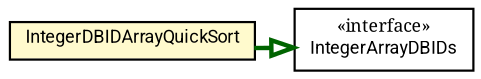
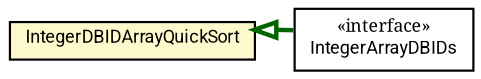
edge "IntegerDBIDArrayQuickSort" -> "IntegerArrayDBIDs": reversed
